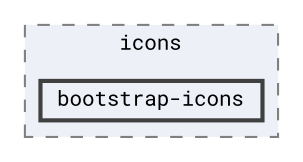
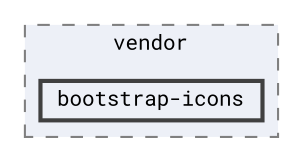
cluster "icons": label "icons" -> "vendor"
